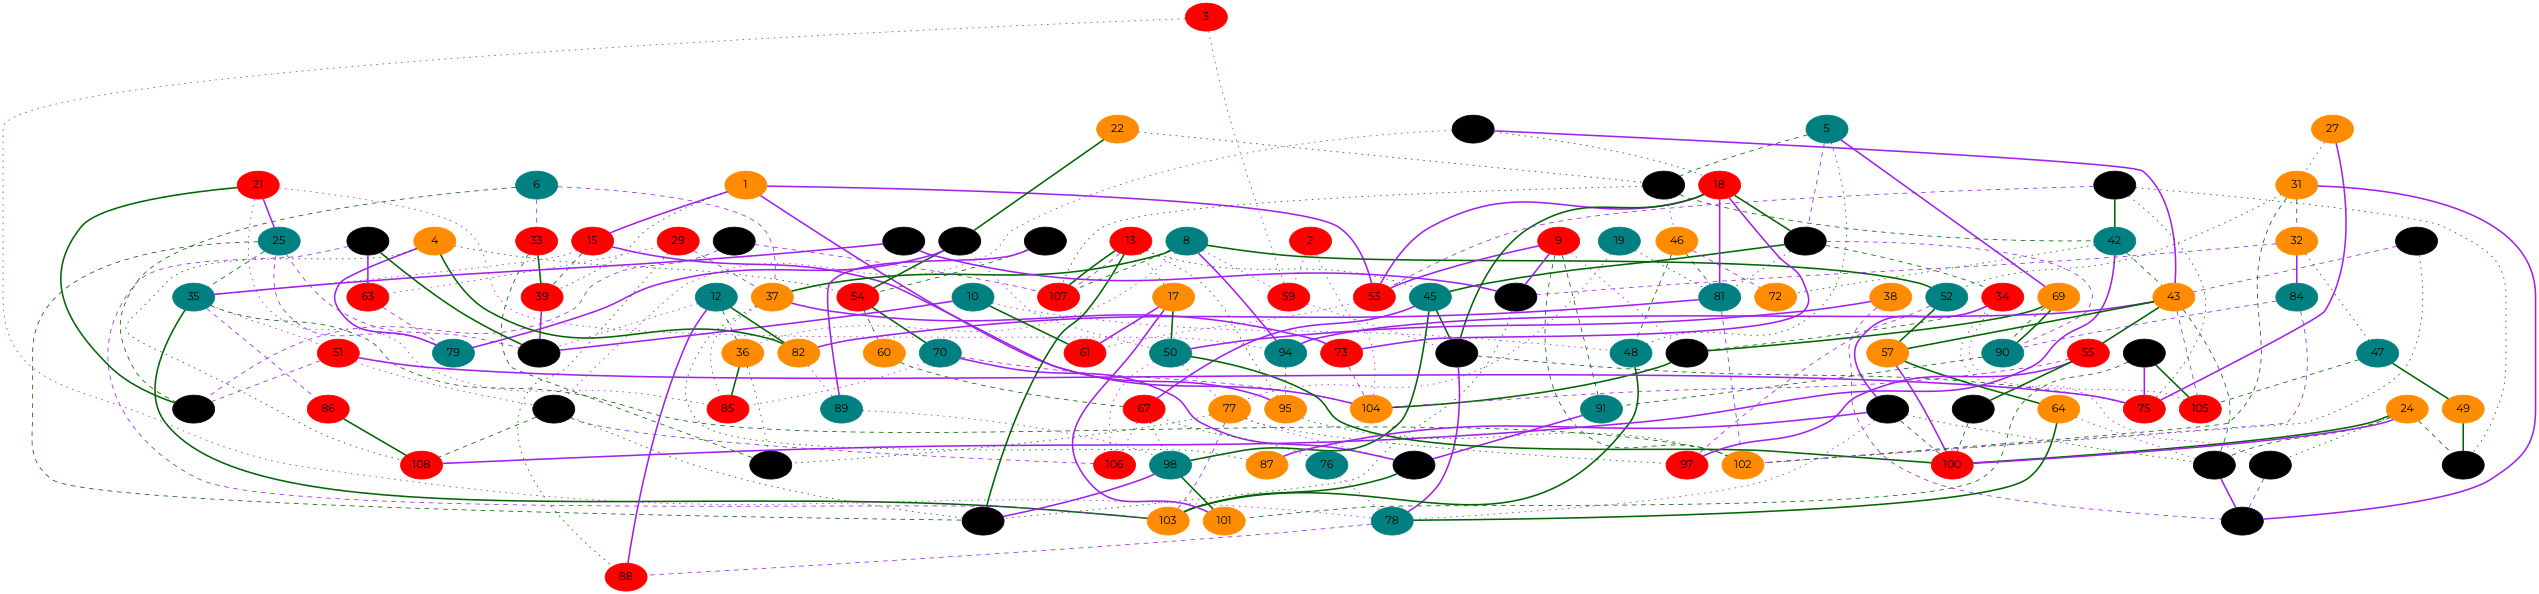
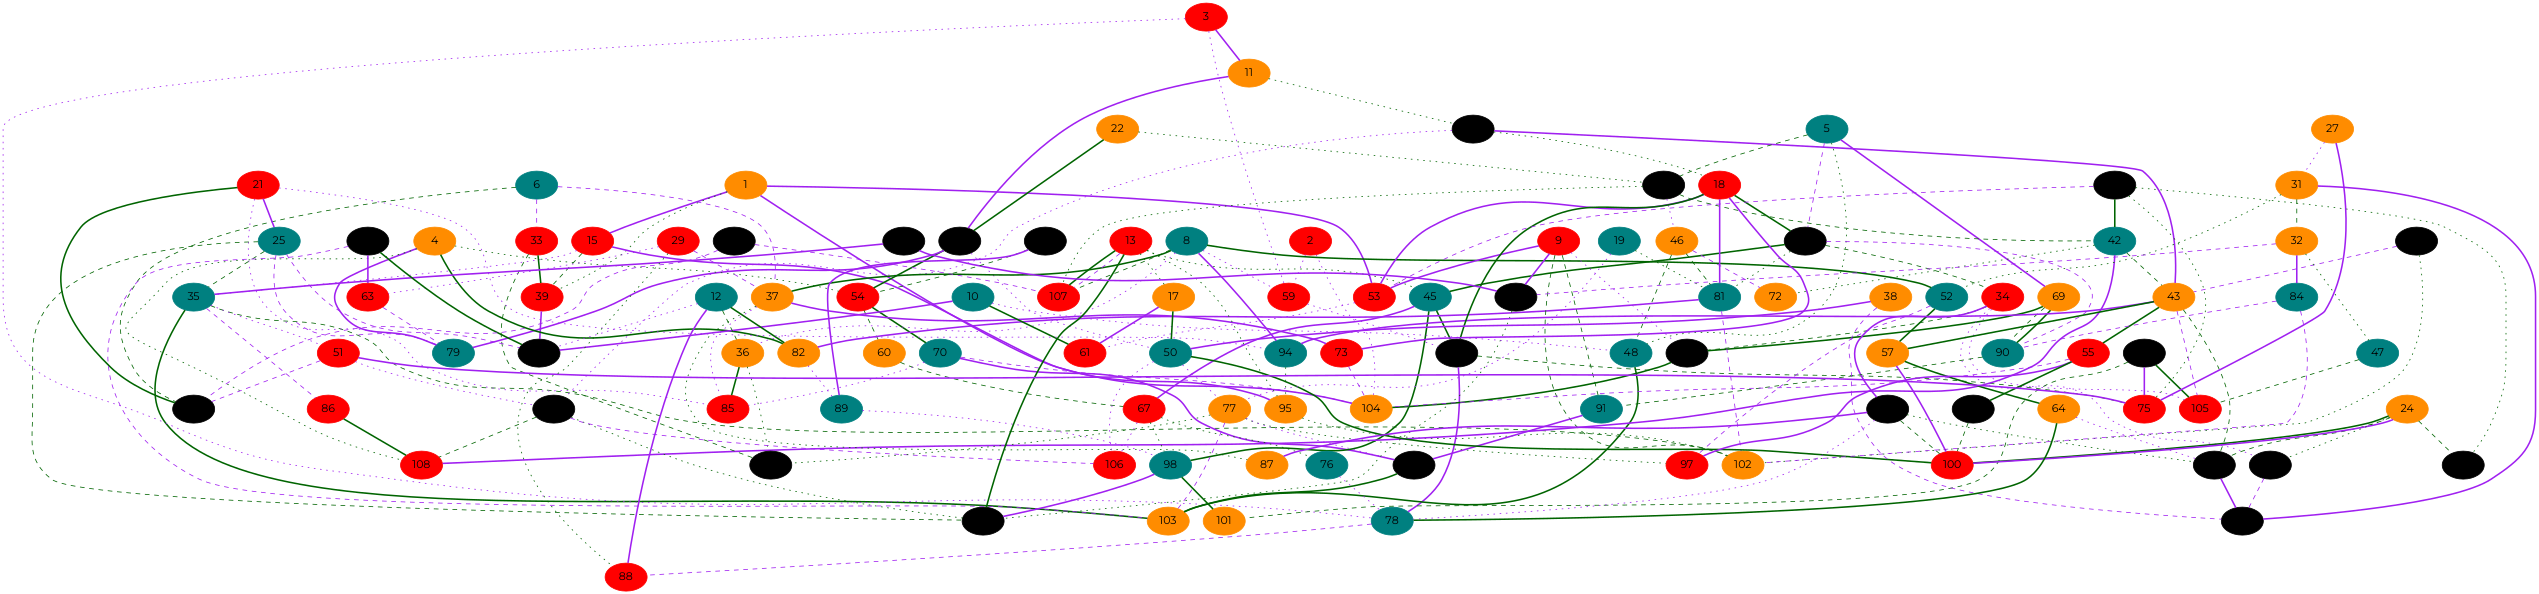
node "11": added
node "49": removed
edge "31" -- "102": removed
edge "17" -- "101": removed
